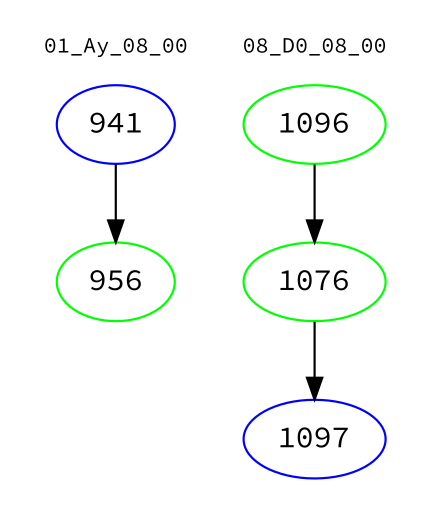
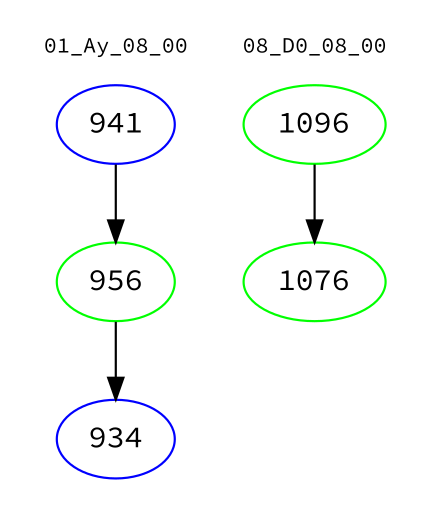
node "934": added
node "1097": removed
